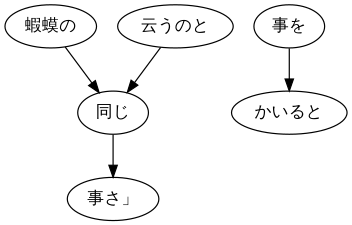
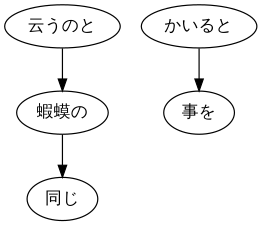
edge "事を" -> "かいると": reversed
edge "云うのと" -> "同じ": now "云うのと" -> "蝦蟆の"
node "事さ」": removed
